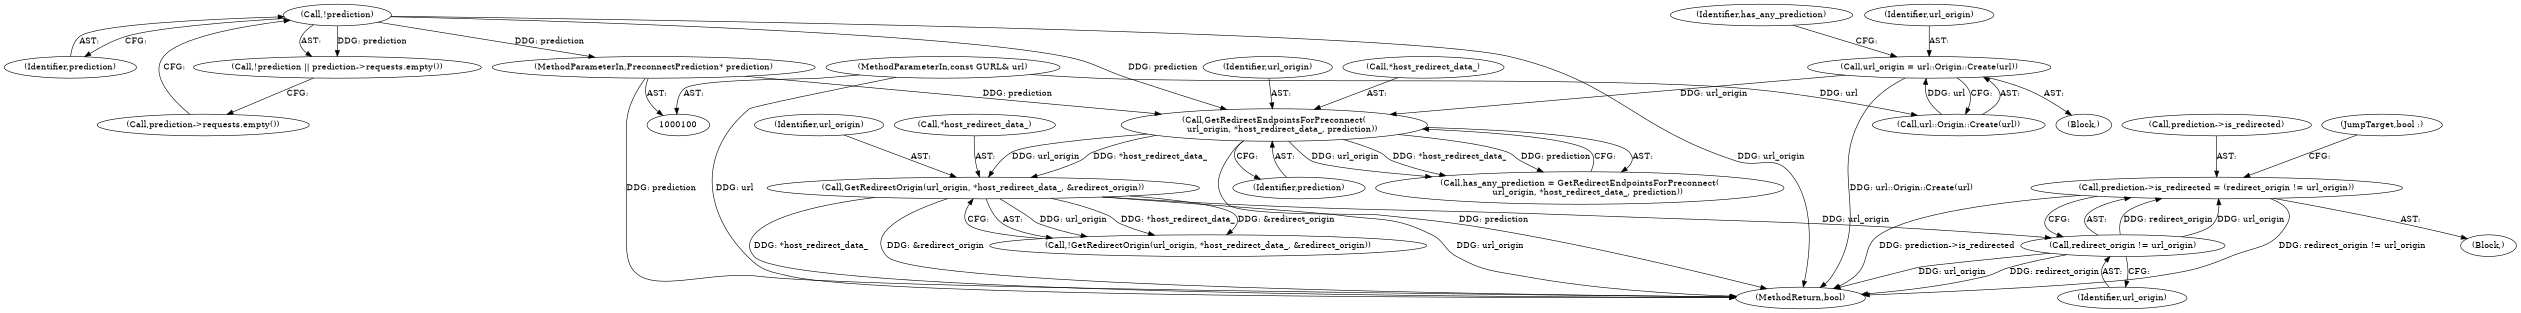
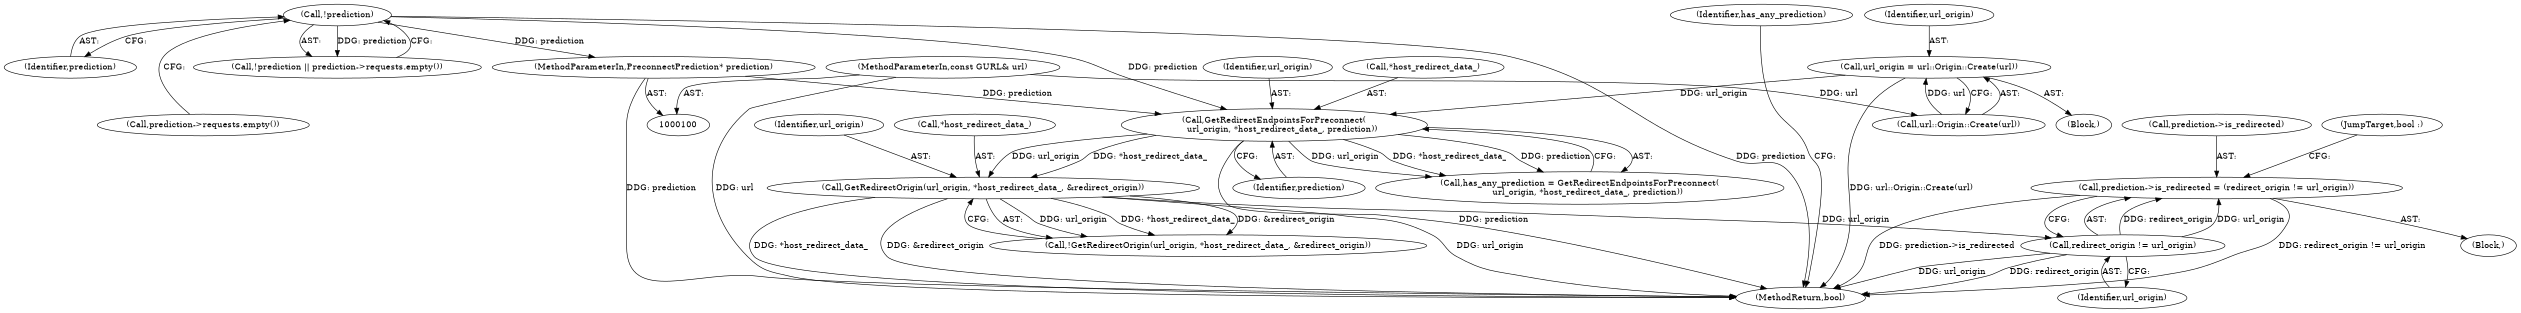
edge "(Identifier,has_any_prediction)" -> "(Call,url_origin = url::Origin::Create(url))": now "(Identifier,has_any_prediction)" -> "(MethodReturn,bool)"
edge "(Call,!prediction || prediction->requests.empty())" -> "(Call,prediction->requests.empty())": now "(Call,!prediction || prediction->requests.empty())" -> "(Call,!prediction)"
edge "(Call,!prediction)" -> "(MethodReturn,bool)": label "DDG: url_origin" -> "DDG: prediction"
